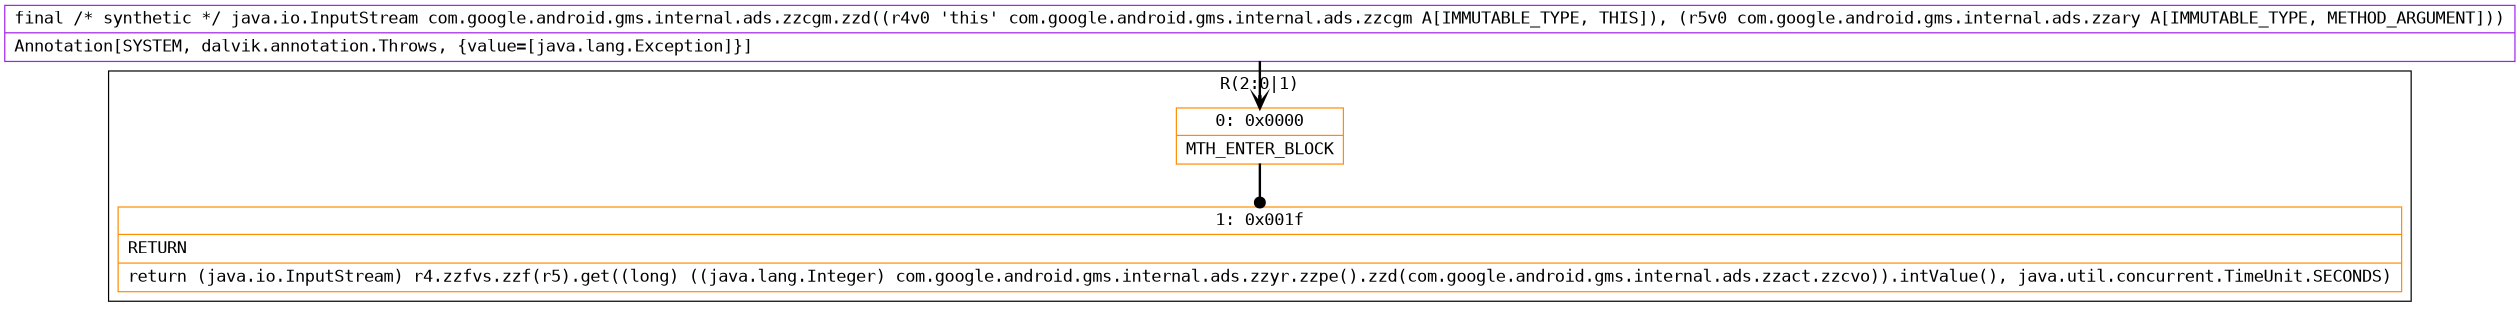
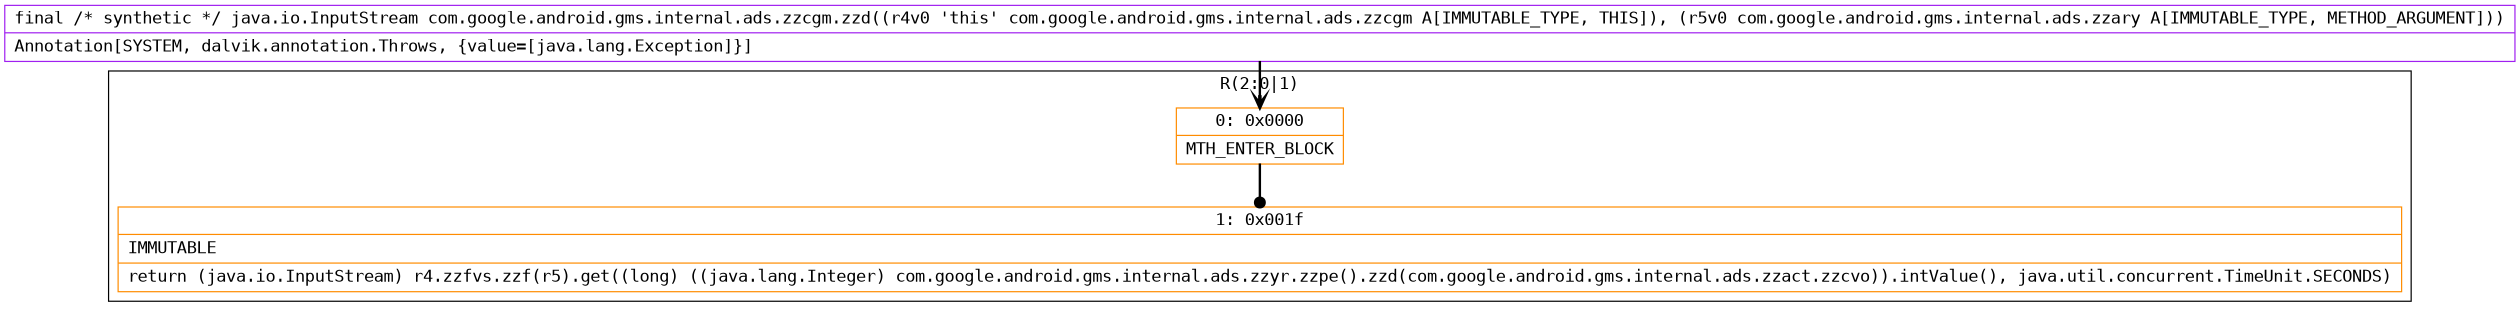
node "1: 0x001f": text "RETURN" -> "IMMUTABLE"
